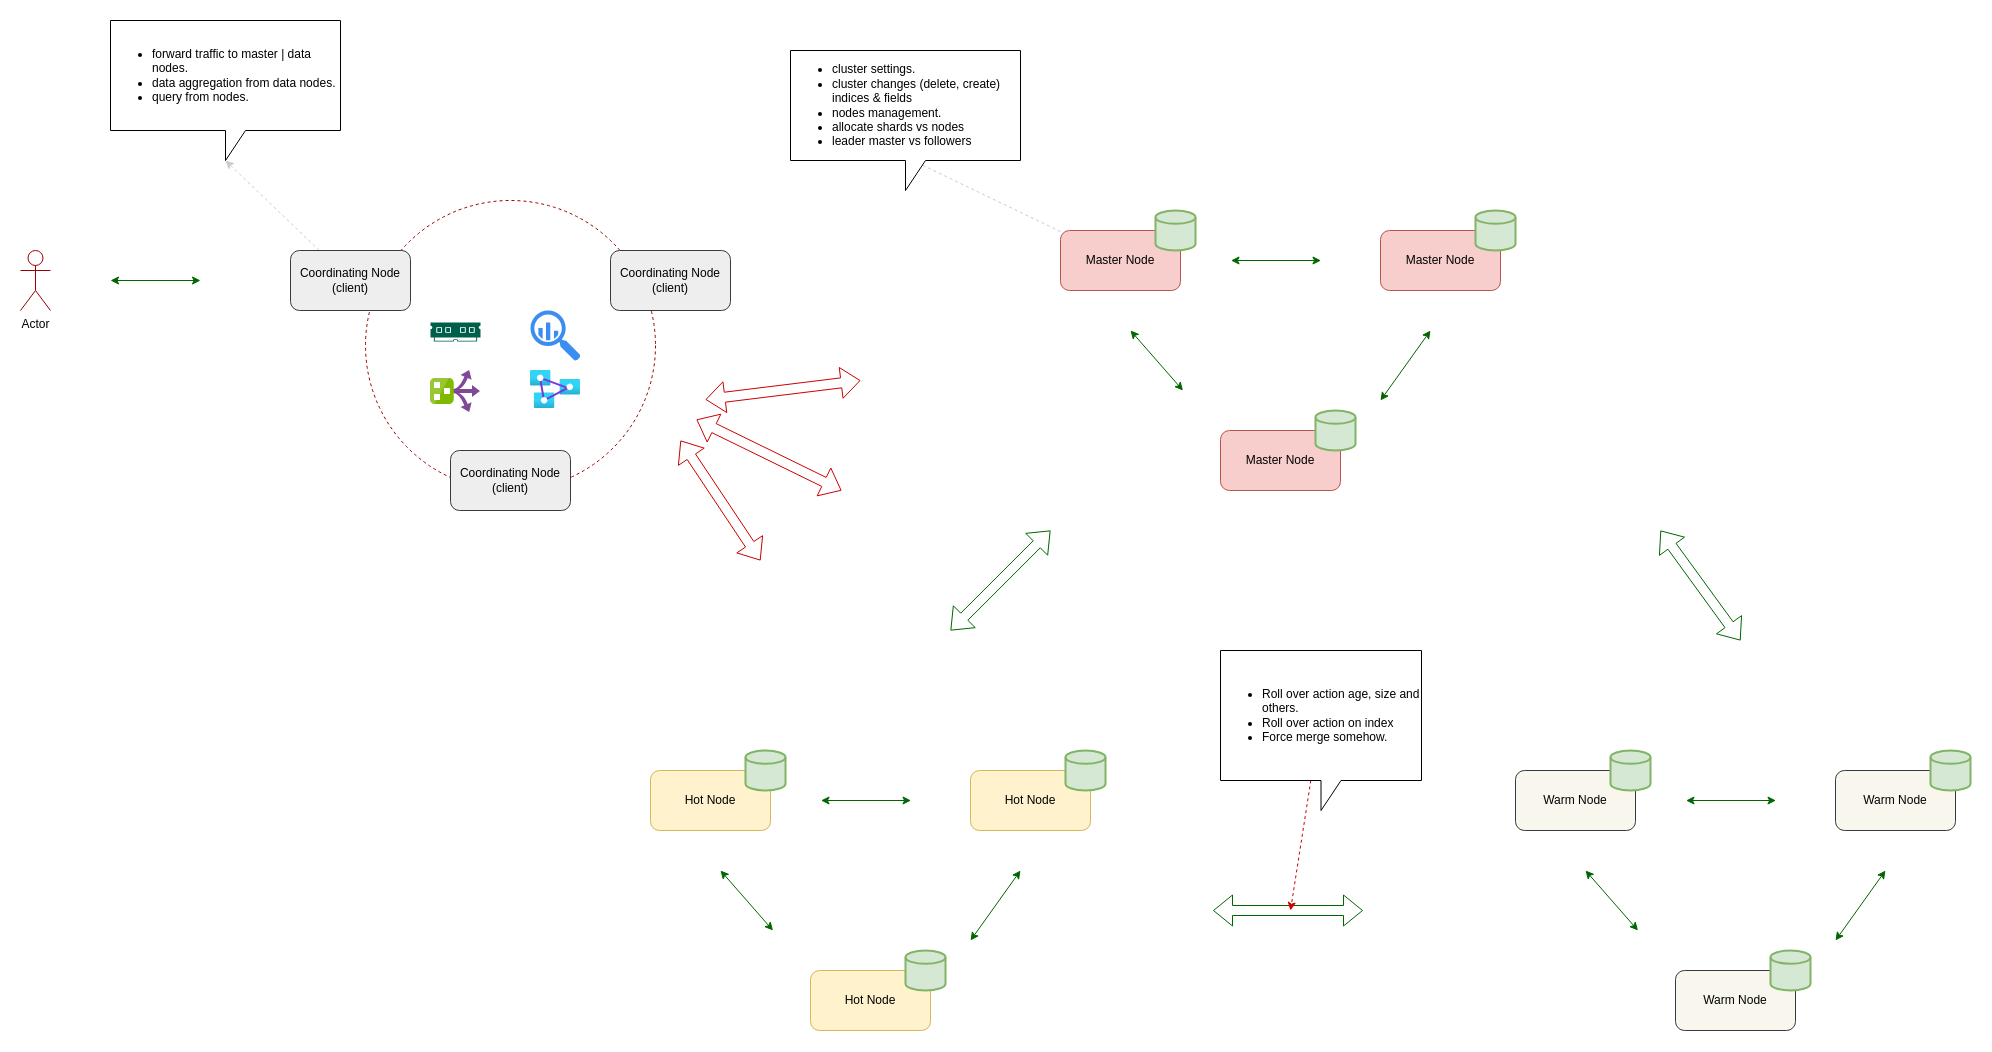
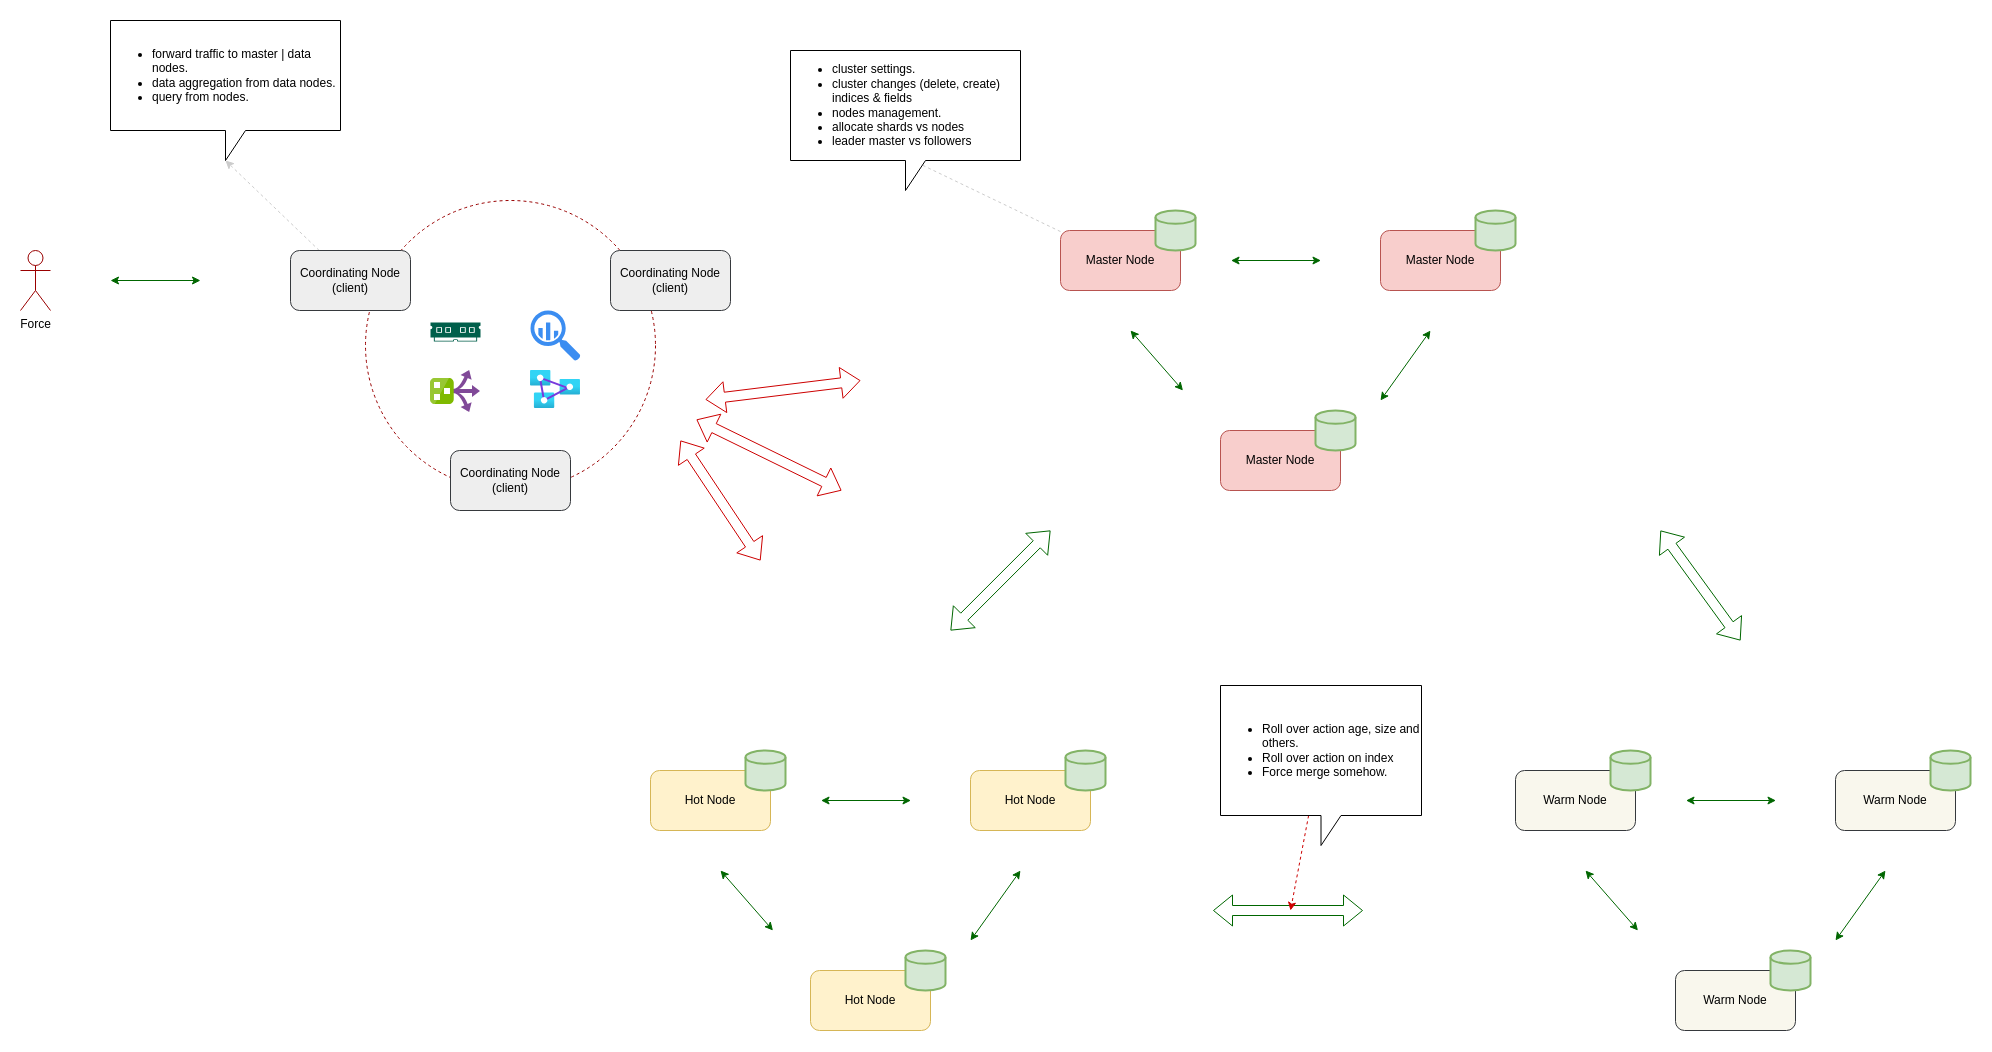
node "Actor": label "Actor" -> "Force"
node "Roll over action age, size and others. Roll over action on index Force merge somehow.": moved (1321, 731) -> (1321, 766)
